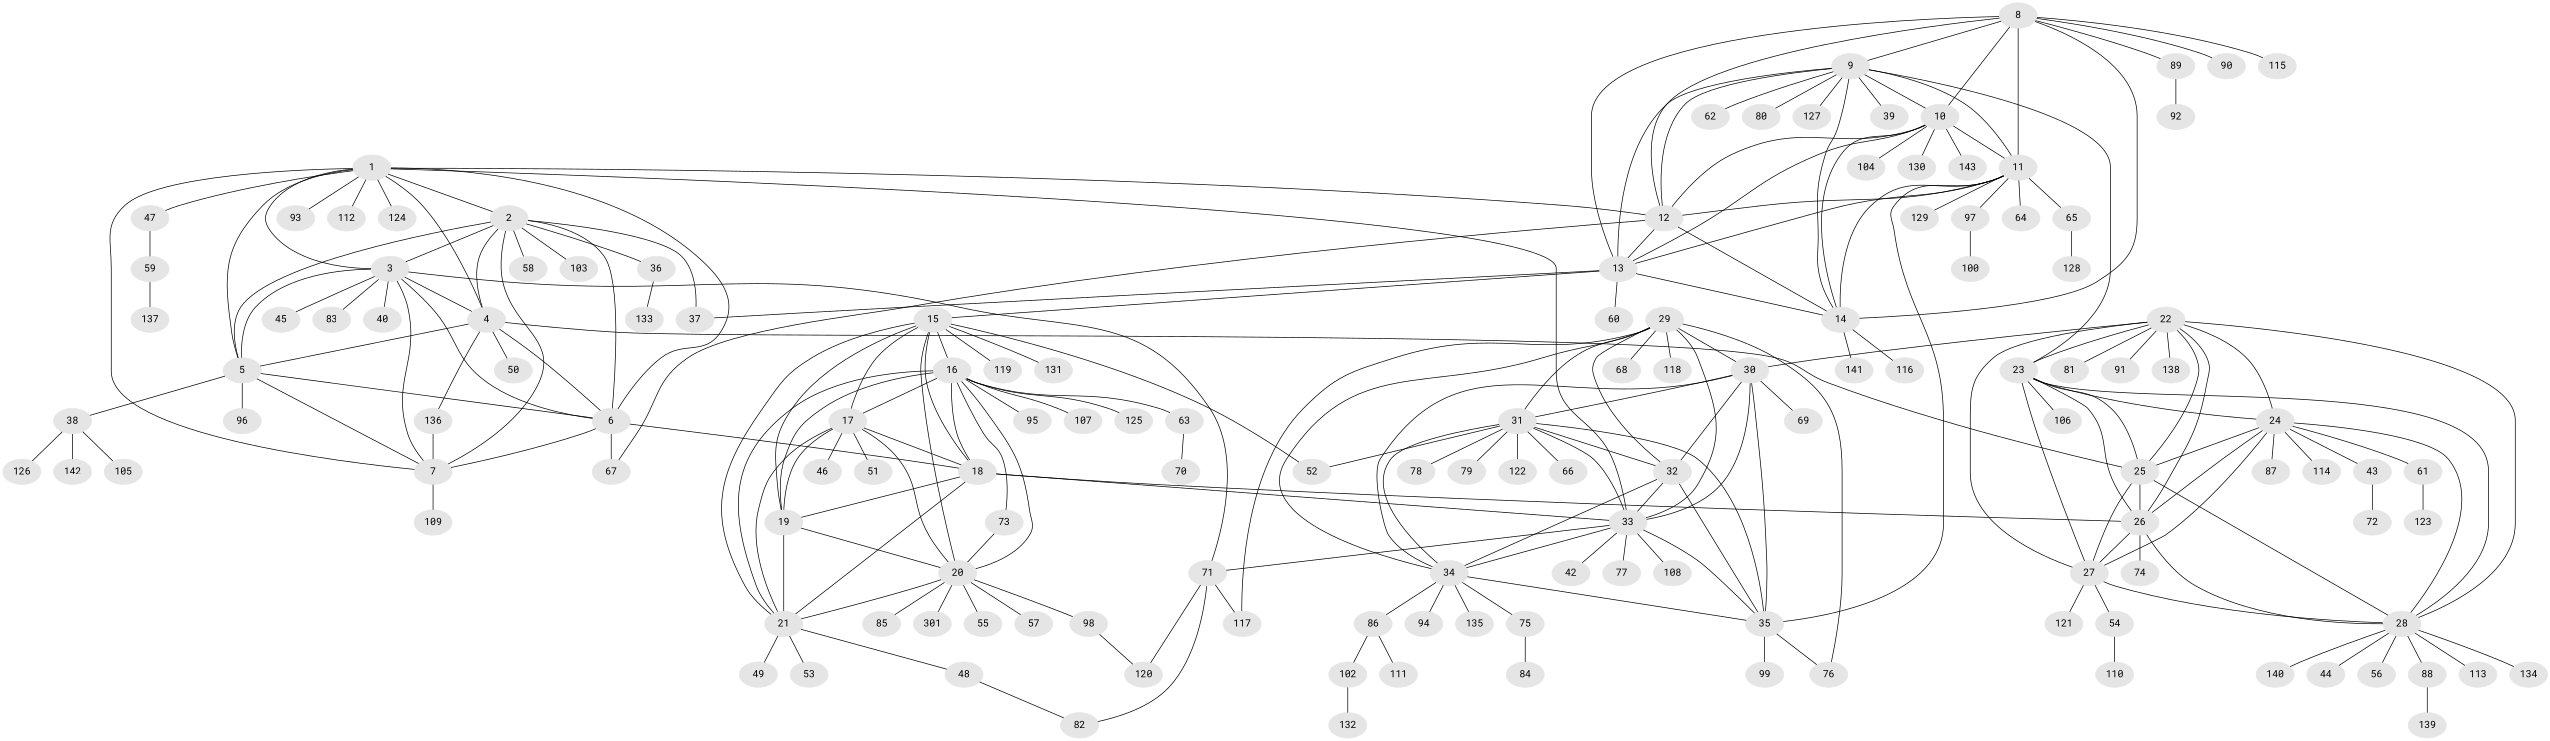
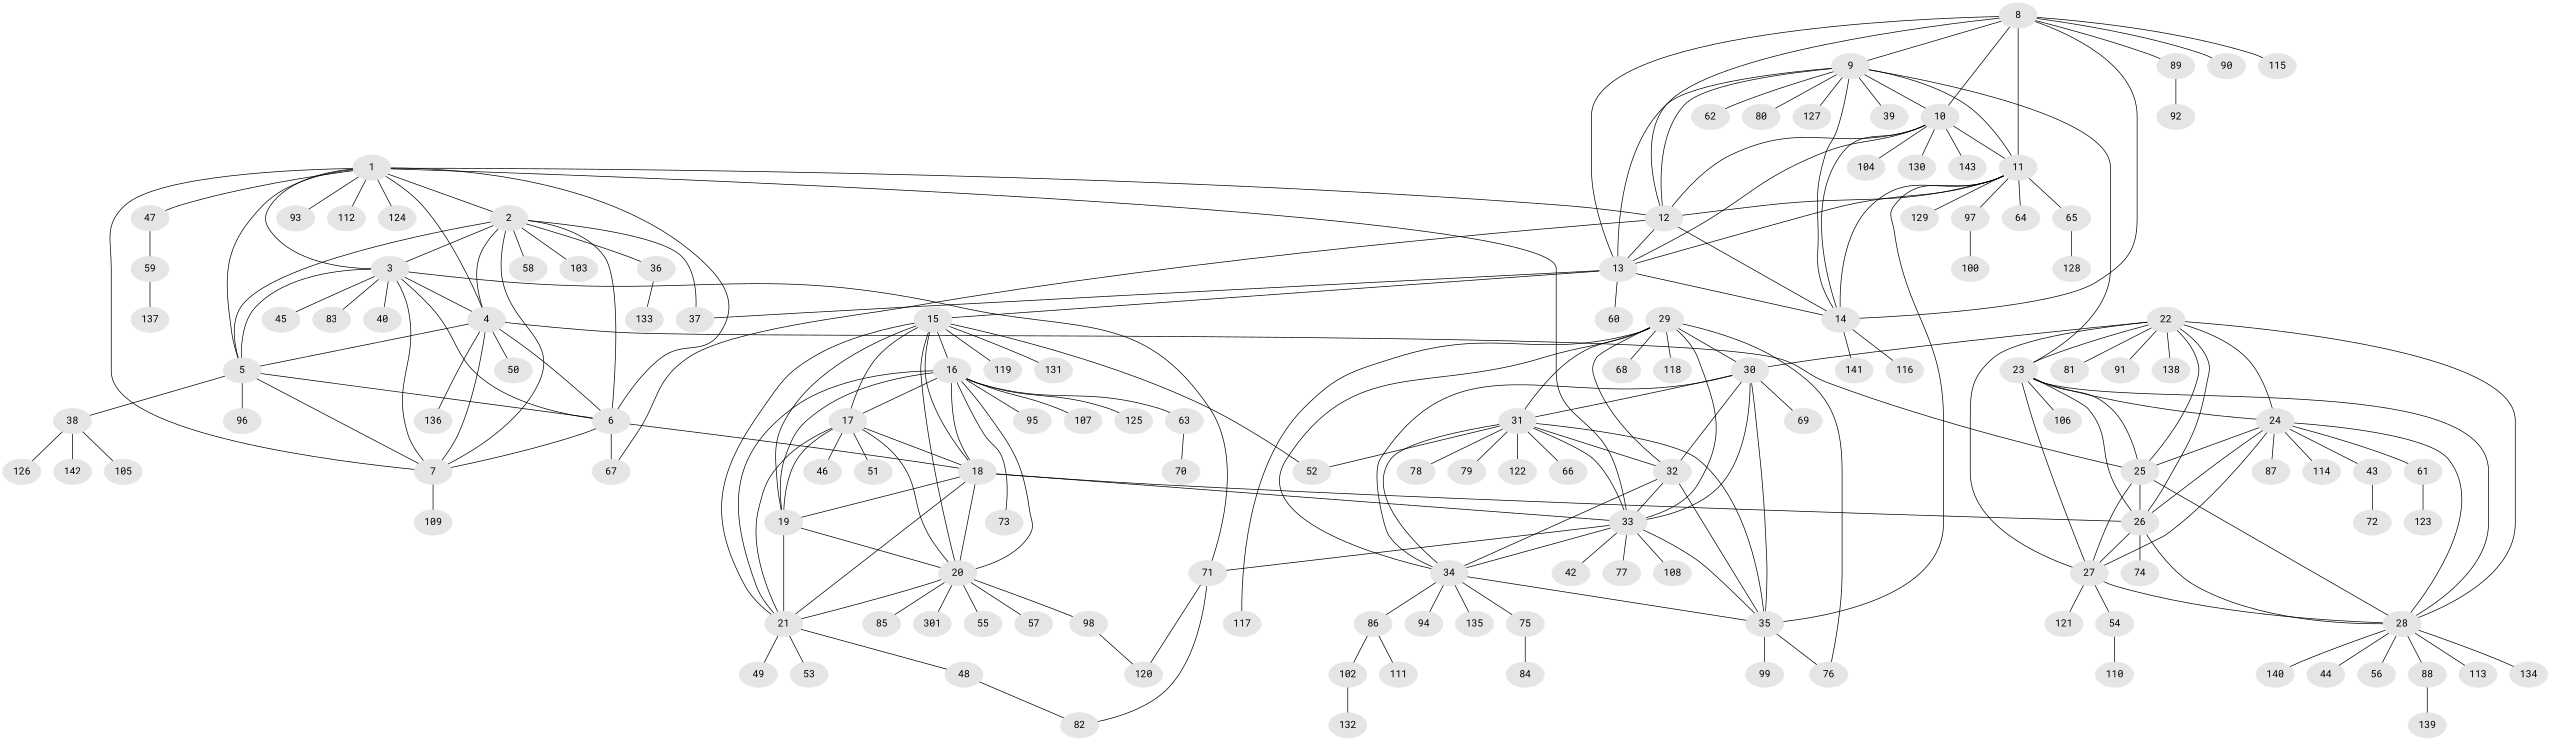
edge "136" -- "7": now "4" -- "7"
edge "73" -- "20": now "18" -- "20"
edge "71" -- "117": removed
